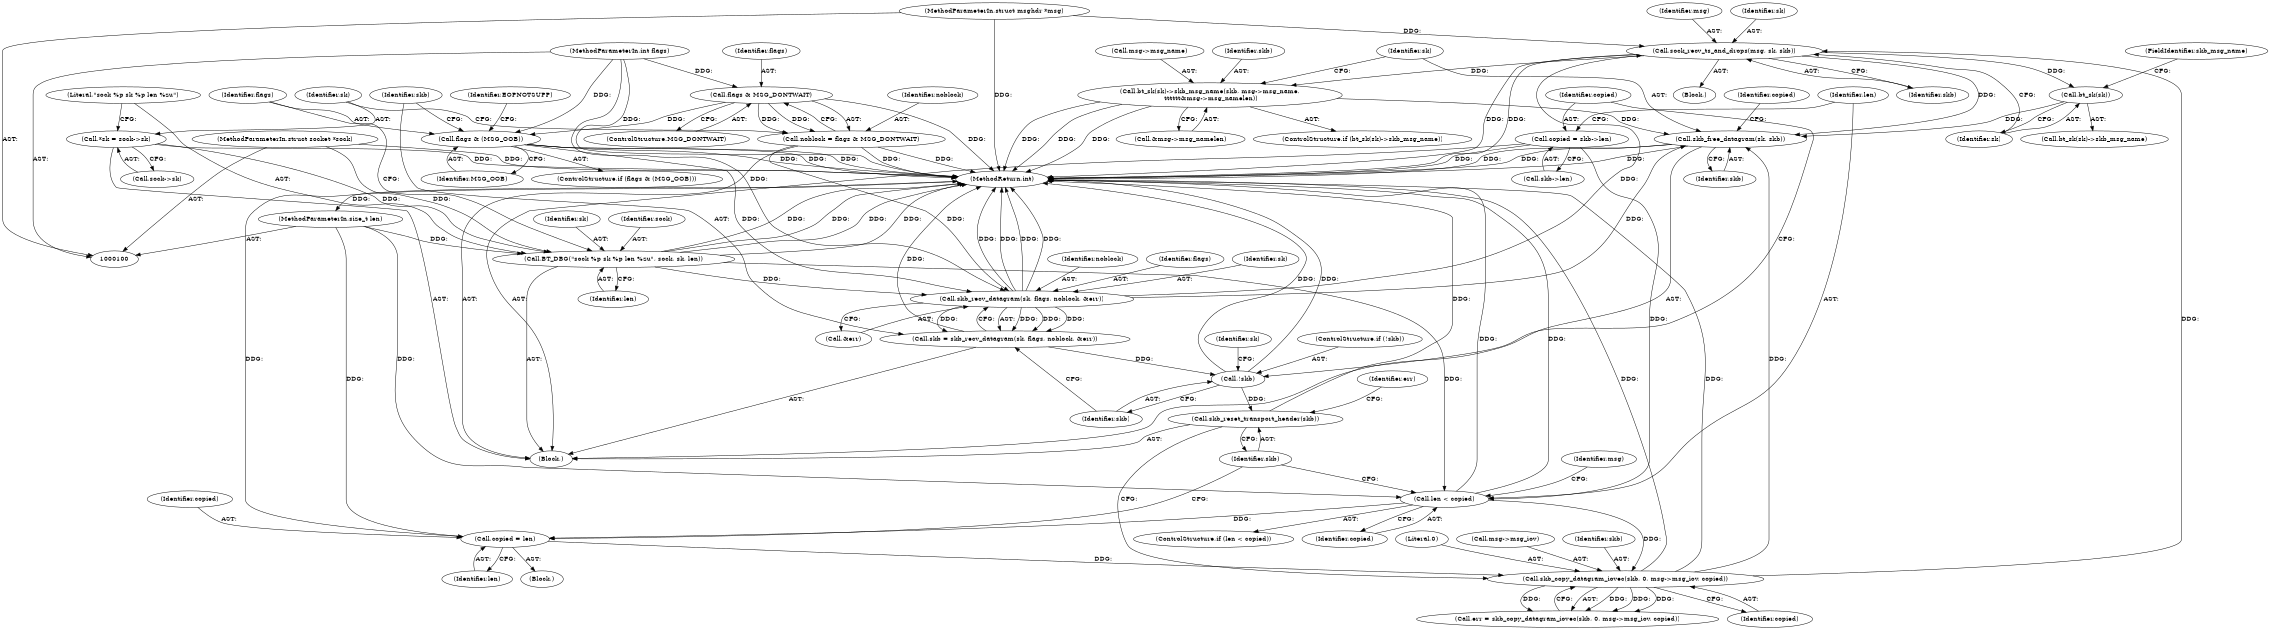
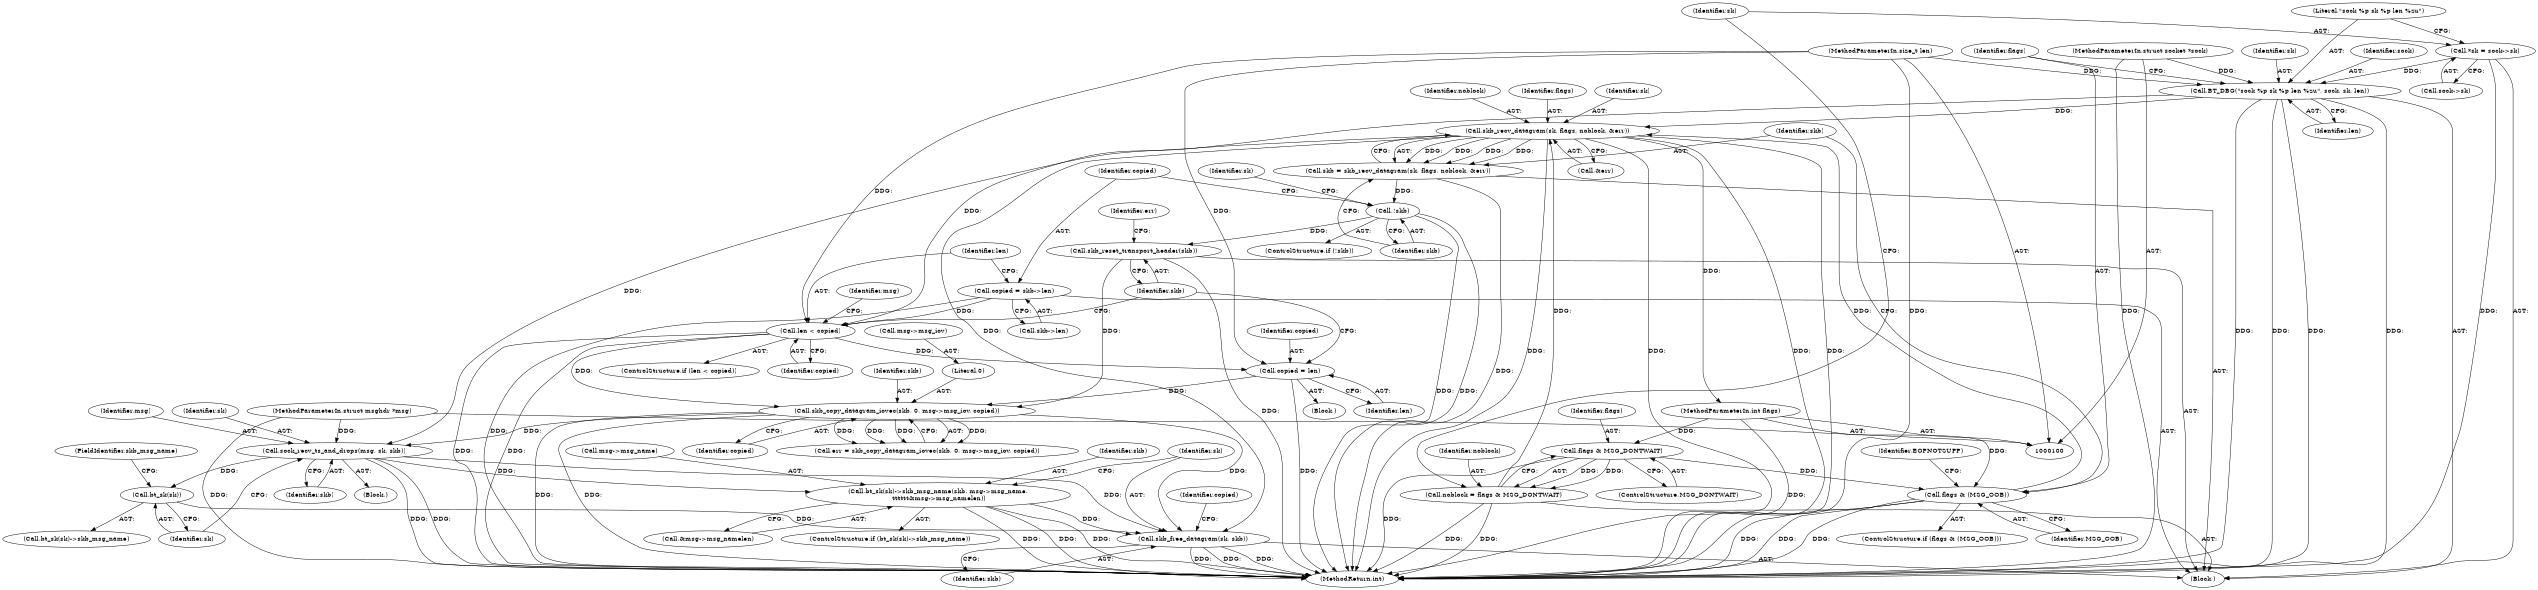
edge "(MethodParameterIn,int flags)" -> "(Call,skb_recv_datagram(sk, flags, noblock, &err))": reversed
edge "(MethodReturn,int)" -> "(MethodParameterIn,size_t len)": reversed
edge "(ControlStructure,if (!skb))" -> "(Call,!skb)": reversed
edge "(Call,skb_reset_transport_header(skb))" -> "(Call,skb_copy_datagram_iovec(skb, 0, msg->msg_iov, copied))": label "CFG: " -> "DDG: "
edge "(Call,msg->msg_iov)" -> "(Call,skb_copy_datagram_iovec(skb, 0, msg->msg_iov, copied))": now "(Call,msg->msg_iov)" -> "(Literal,0)"
